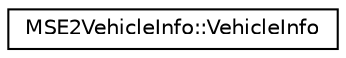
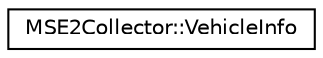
node "MSE2VehicleInfo::VehicleInfo": label "MSE2VehicleInfo::VehicleInfo" -> "MSE2Collector::VehicleInfo"
